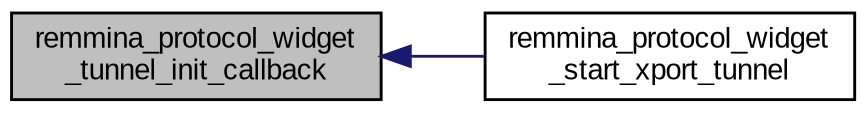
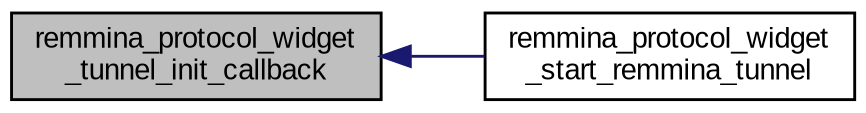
node "remmina_protocol_widget _start_xport_tunnel": label "remmina_protocol_widget _start_xport_tunnel" -> "remmina_protocol_widget _start_remmina_tunnel"
